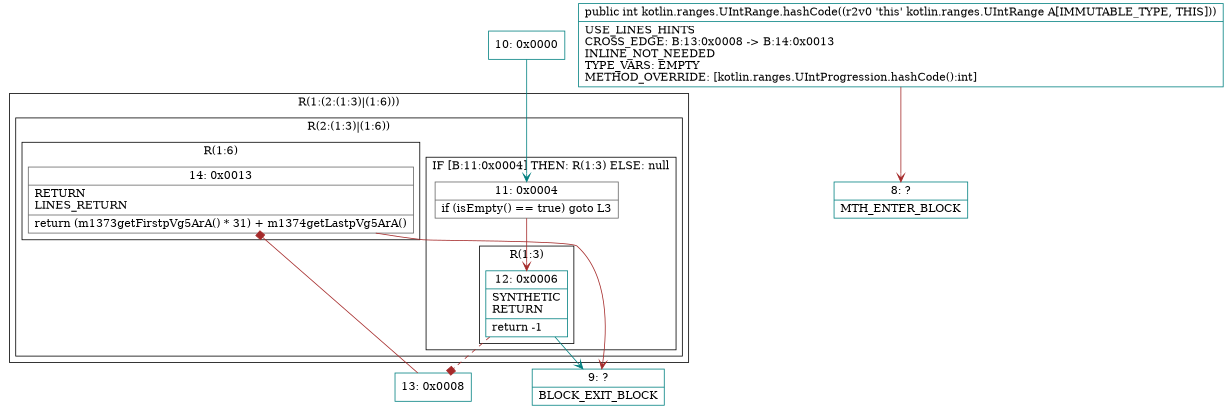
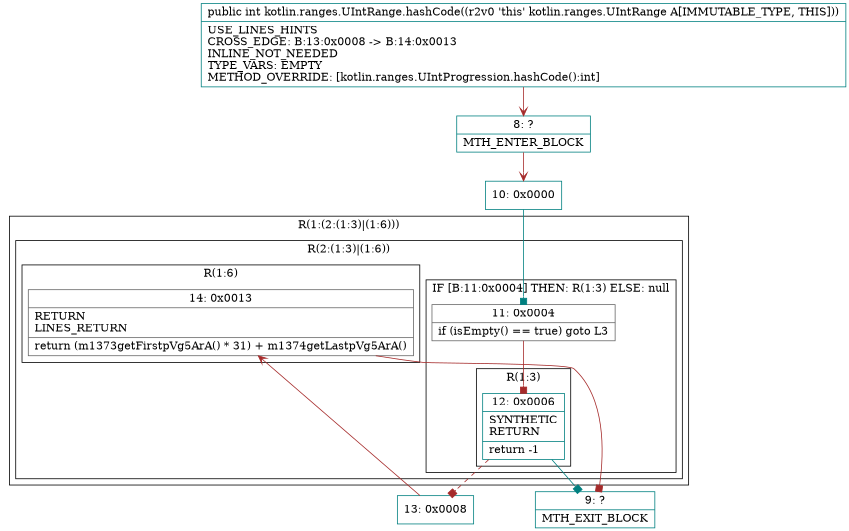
edge "10: 0x0000" -> "11: 0x0004": arrowhead vee -> box
edge "8: ?" -> "10: 0x0000": added
edge "11: 0x0004" -> "12: 0x0006": arrowhead vee -> box
edge "14: 0x0013" -> "9: ?": arrowhead vee -> box
edge "13: 0x0008" -> "14: 0x0013": arrowhead box -> vee
edge "12: 0x0006" -> "9: ?": arrowhead vee -> box
node "9: ?": text "BLOCK_EXIT_BLOCK" -> "MTH_EXIT_BLOCK"
